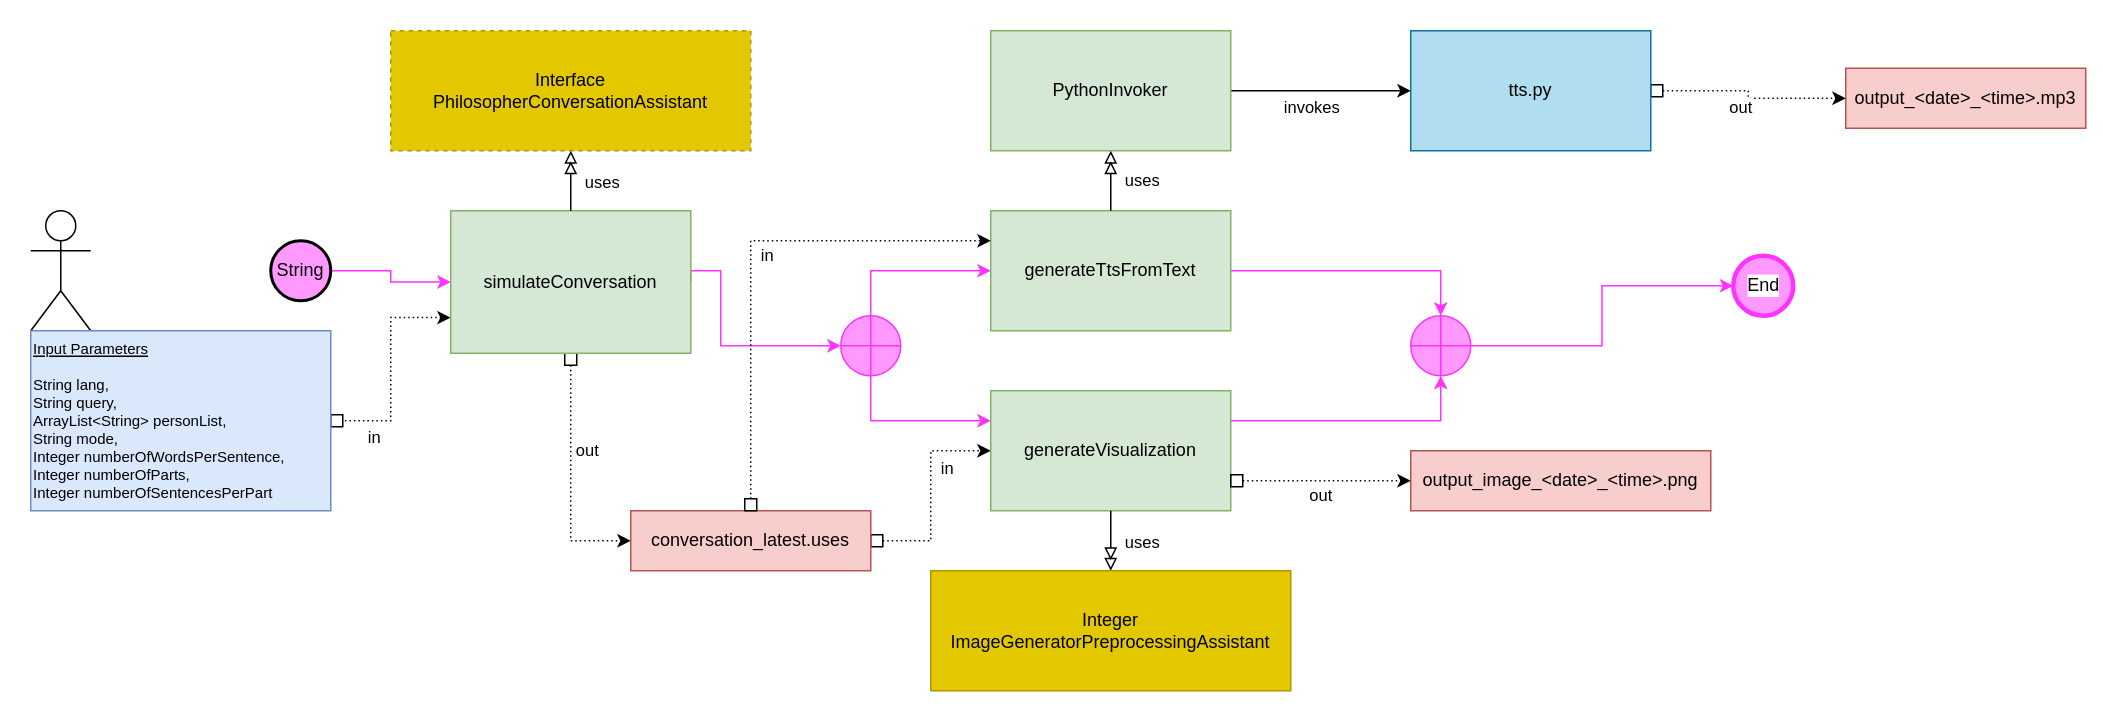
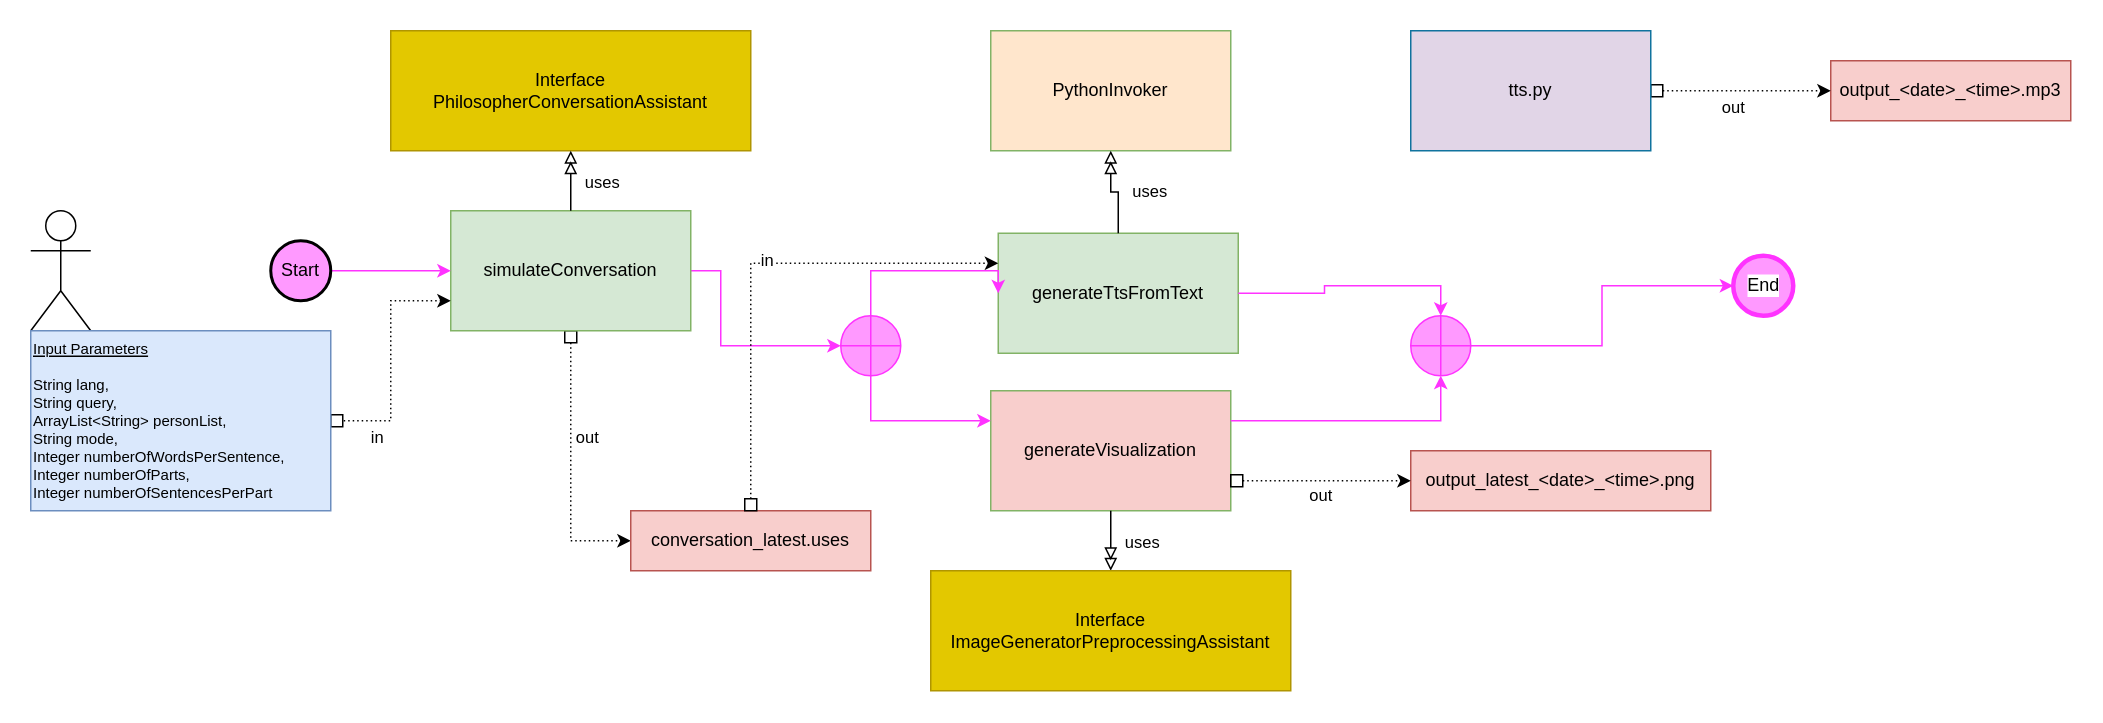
node "Interface PhilosopherConversationAssistant": style dashed -> solid
node "PythonInvoker": fillcolor #d5e8d4 -> #ffe6cc
edge "PythonInvoker" -> "tts.py": removed, label "invokes"
node "tts.py": fillcolor #b1ddf0 -> #e1d5e7
node "output_<date>_<time>.mp3": moved (1966, 98) -> (1951, 91)
node "String": label "String" -> "Start"
node "generateTtsFromText": moved (1111, 271) -> (1118, 293)
node "simulateConversation": size 240x143 -> 240x120
node "generateVisualization": fillcolor #d5e8d4 -> #f8cecc
node "output_image_<date>_<time>.png": label "output_image_<date>_<time>.png" -> "output_latest_<date>_<time>.png"
edge "generateVisualization" -- "conversation_latest.uses": removed, label "in"
node "Integer ImageGeneratorPreprocessingAssistant": label "Integer ImageGeneratorPreprocessingAssistant" -> "Interface ImageGeneratorPreprocessingAssistant"
